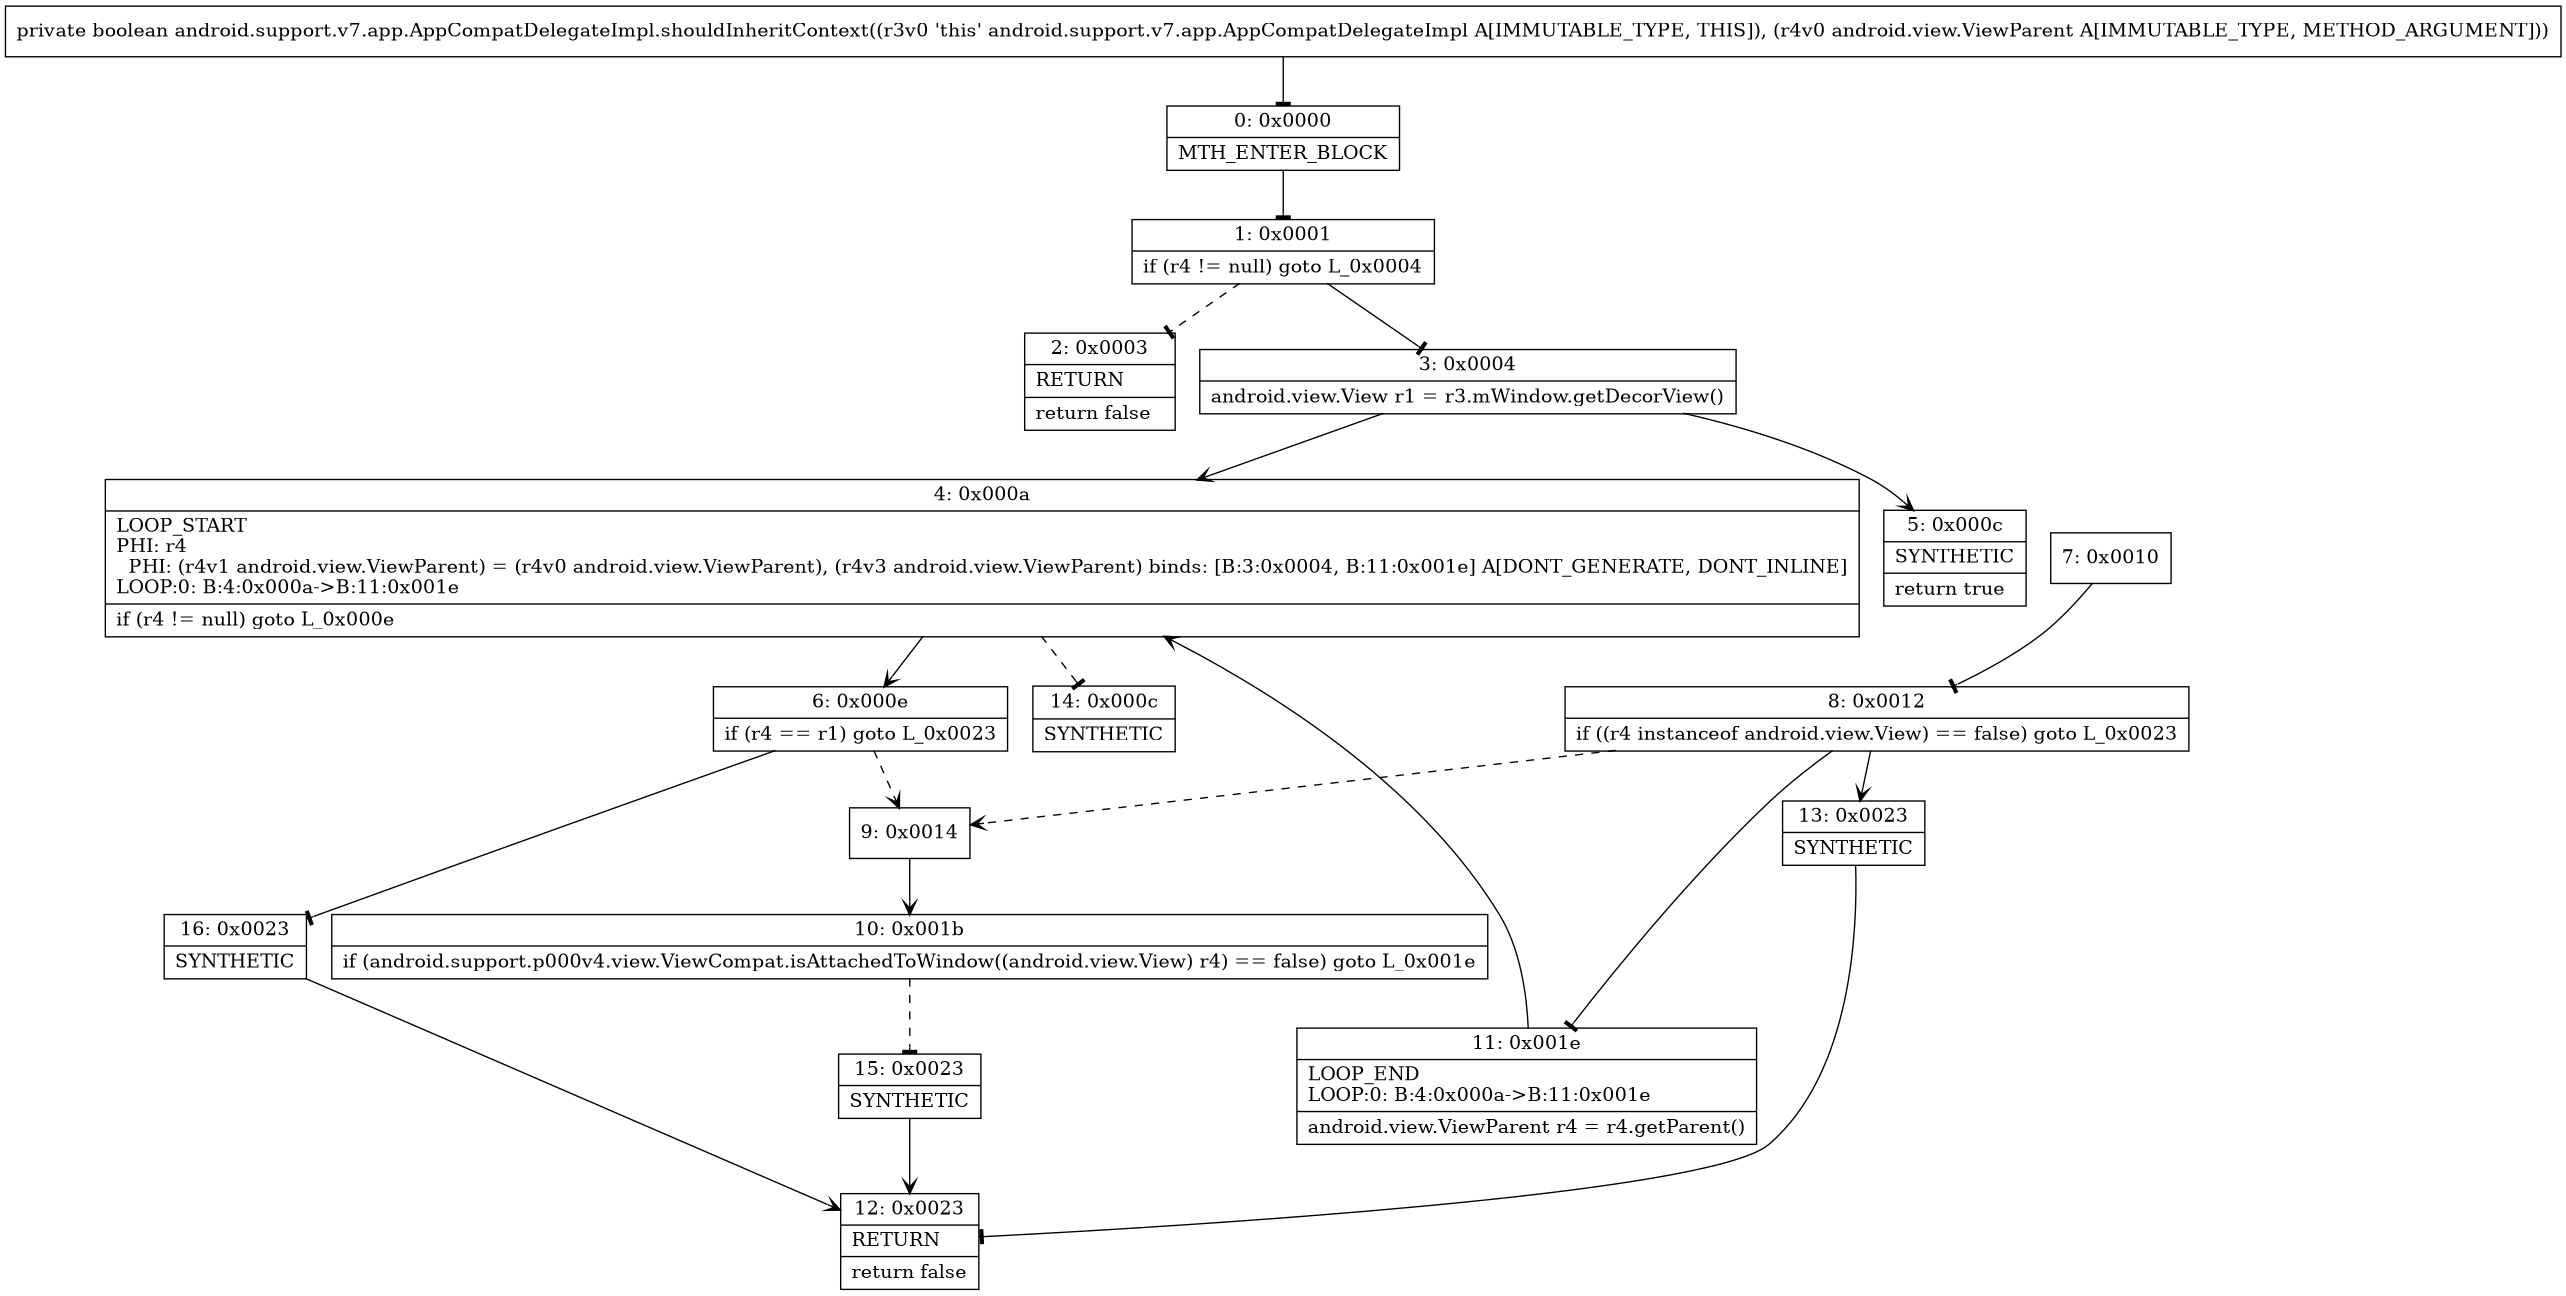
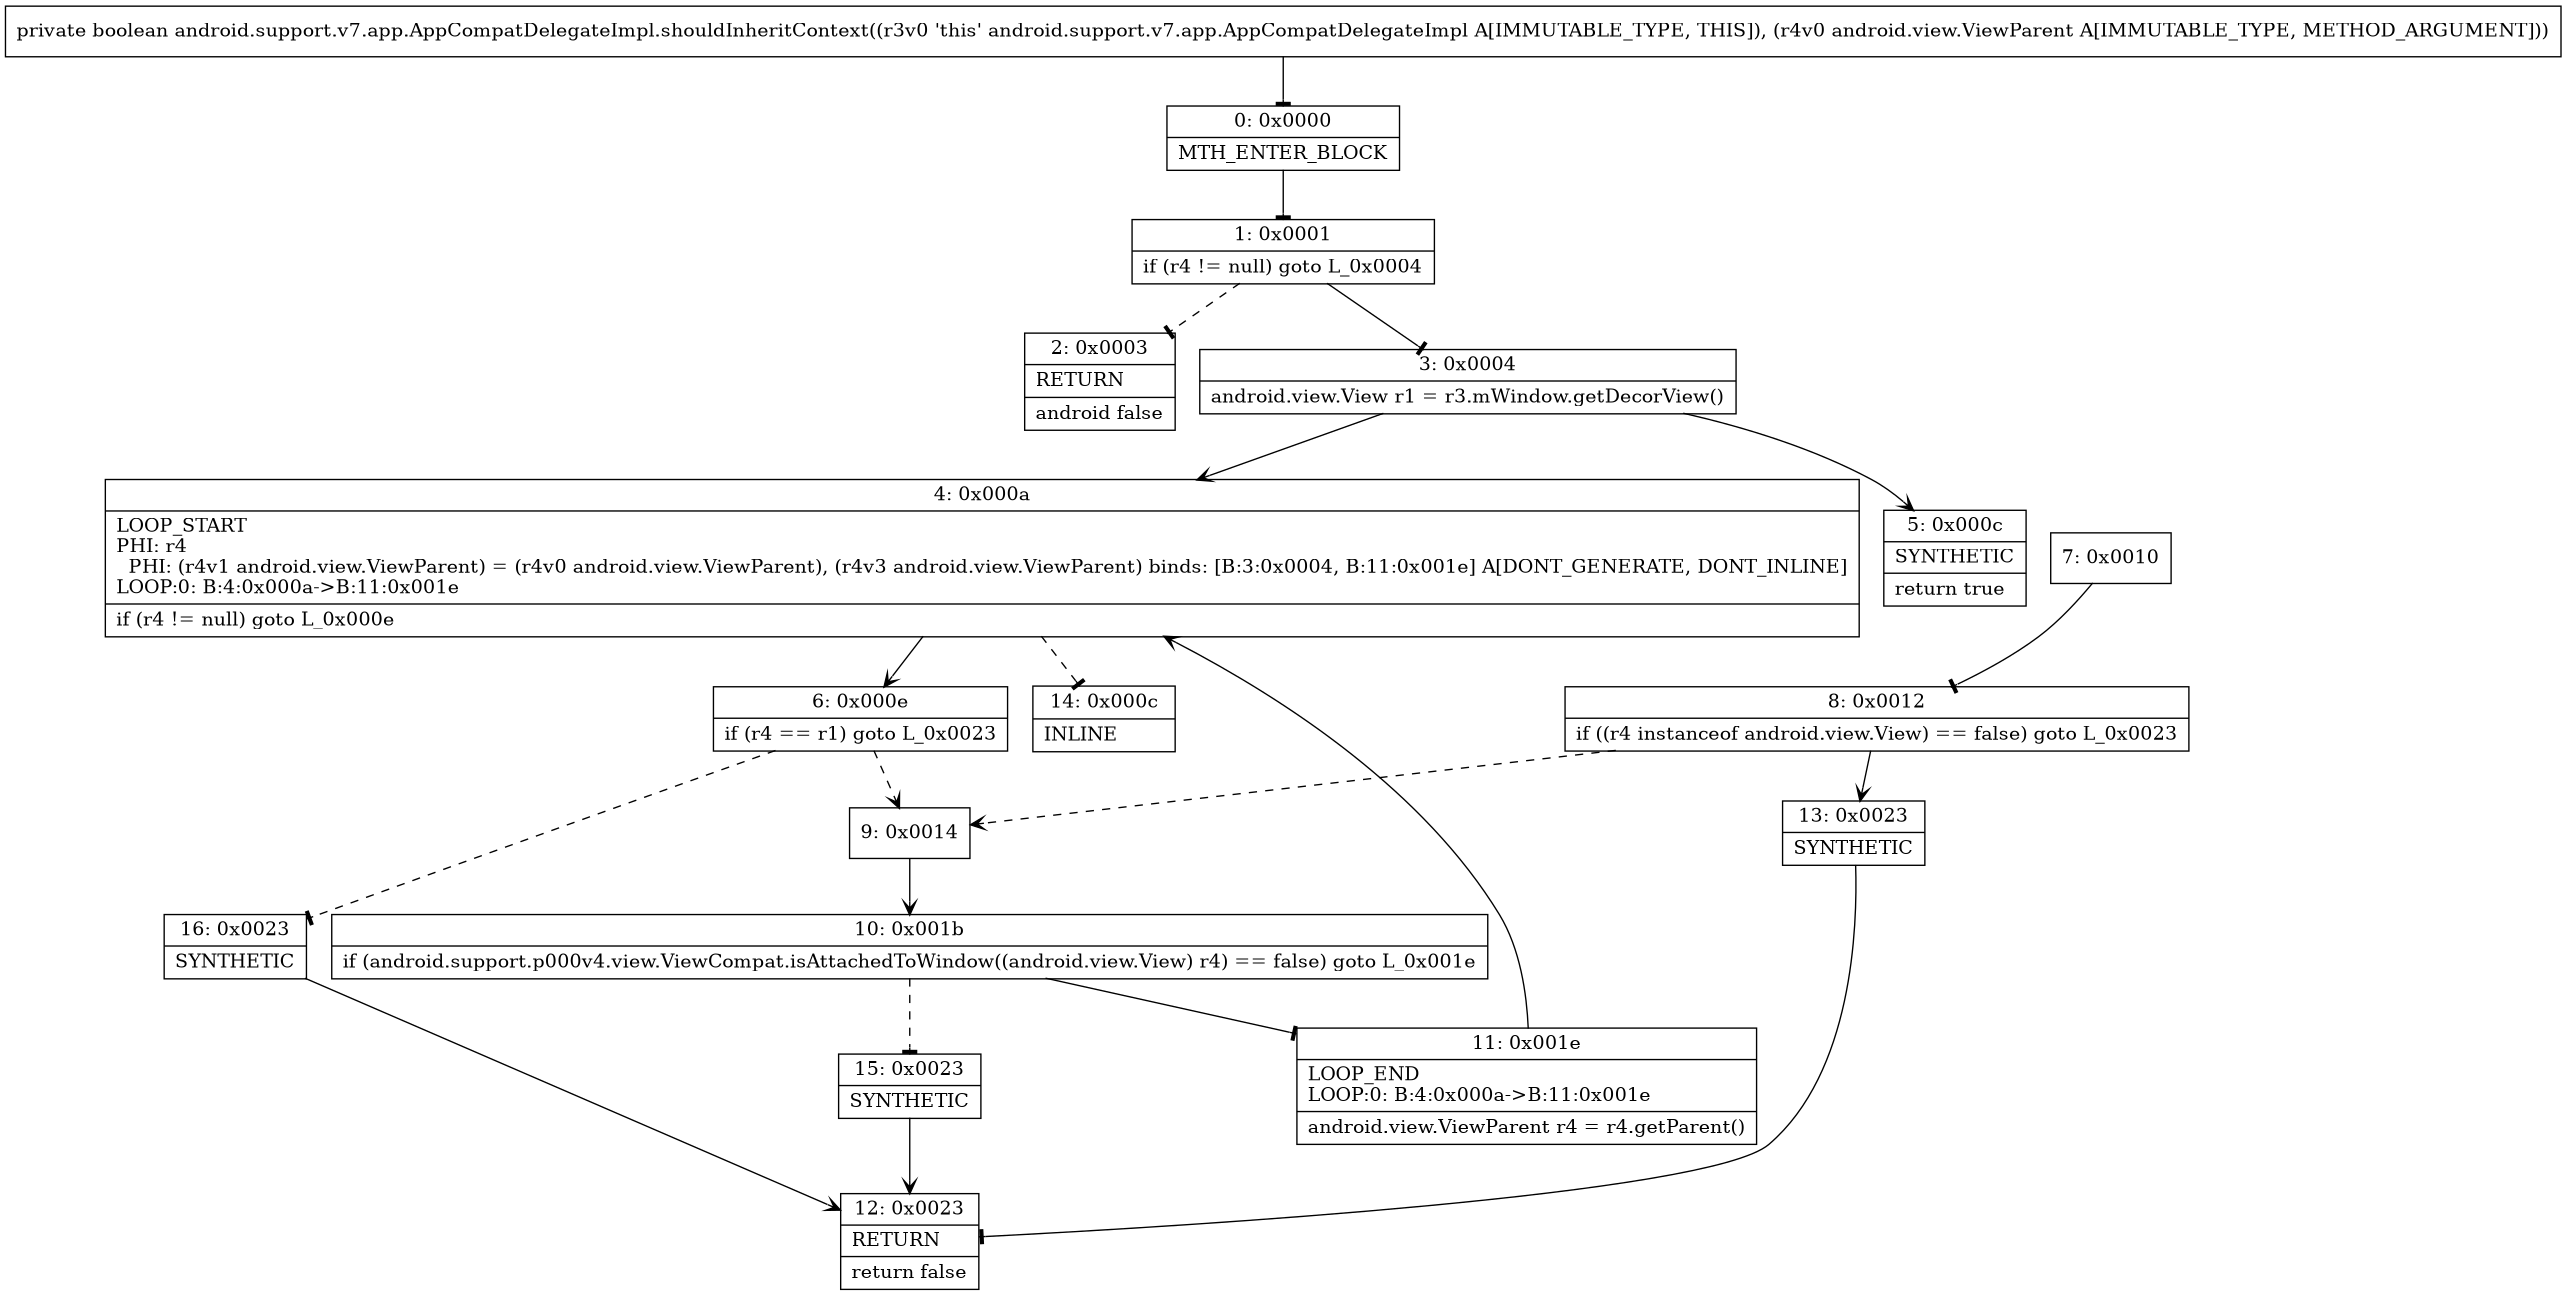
node "2: 0x0003": text "return false" -> "android false"
node "14: 0x000c": text "SYNTHETIC" -> "INLINE"
edge "6: 0x000e" -> "16: 0x0023": style solid -> dashed
edge "8: 0x0012" -> "11: 0x001e": now "10: 0x001b" -> "11: 0x001e"
